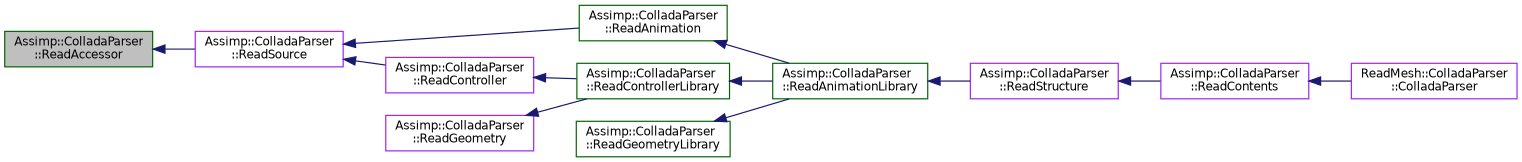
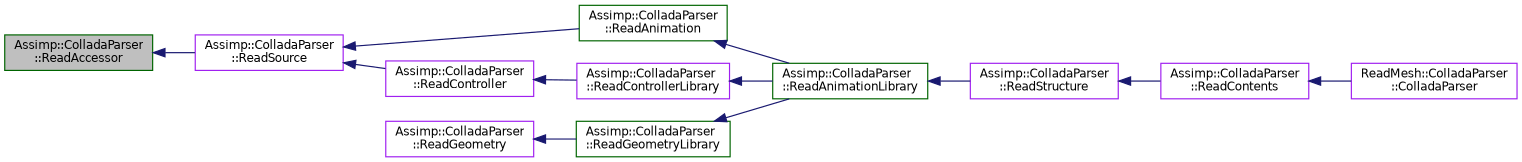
node "Assimp::ColladaParser ::ReadControllerLibrary": color darkgreen -> purple
edge "Assimp::ColladaParser ::ReadControllerLibrary" -> "Assimp::ColladaParser ::ReadGeometry": now "Assimp::ColladaParser ::ReadGeometryLibrary" -> "Assimp::ColladaParser ::ReadGeometry"
